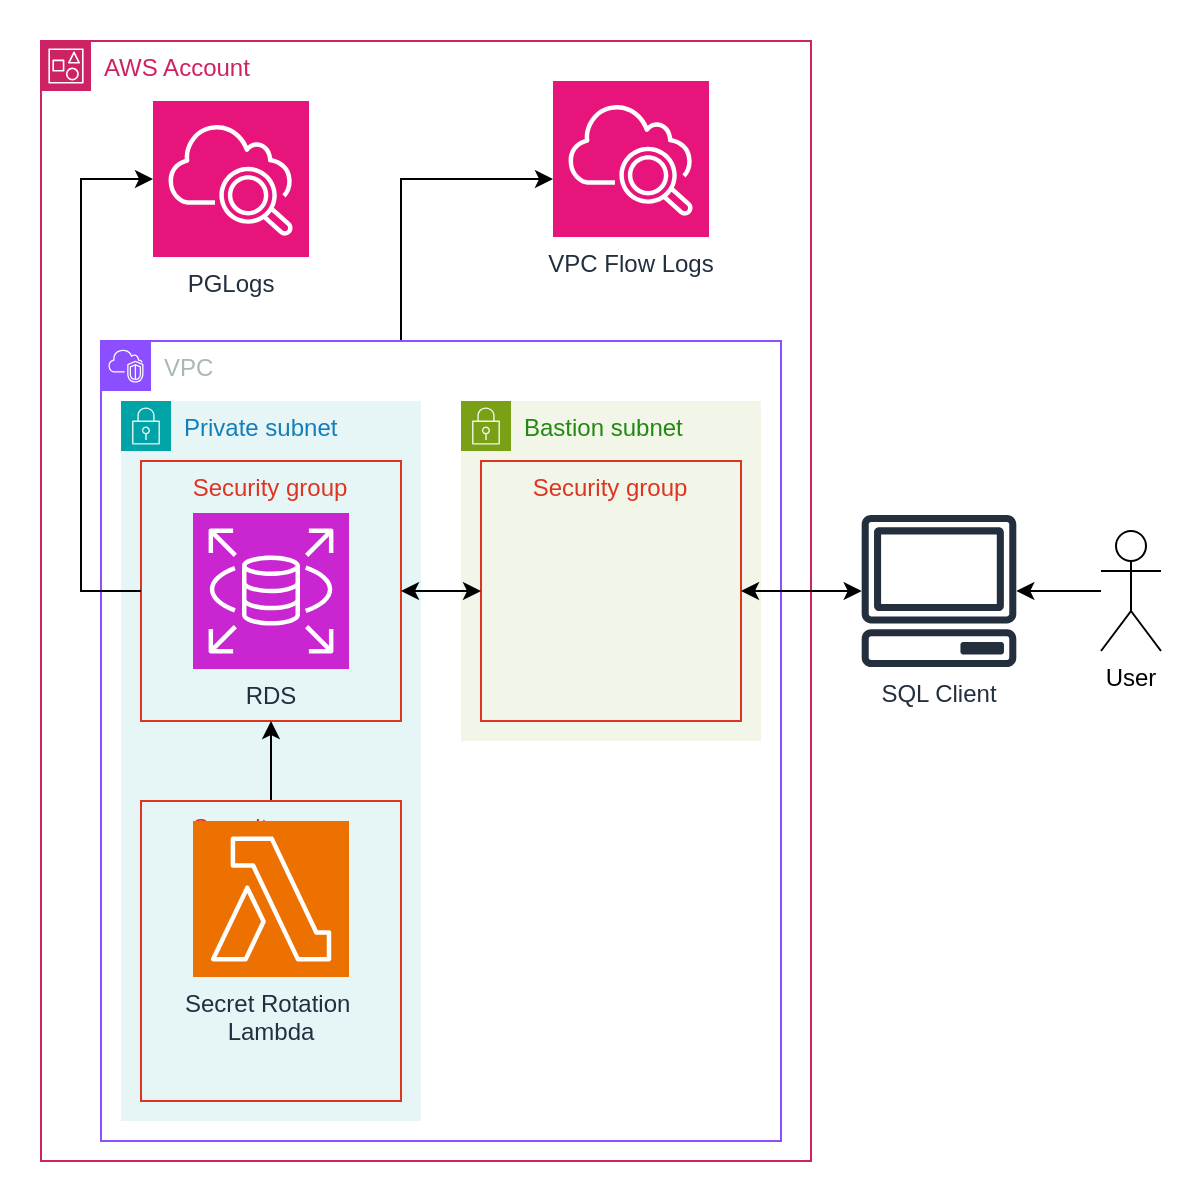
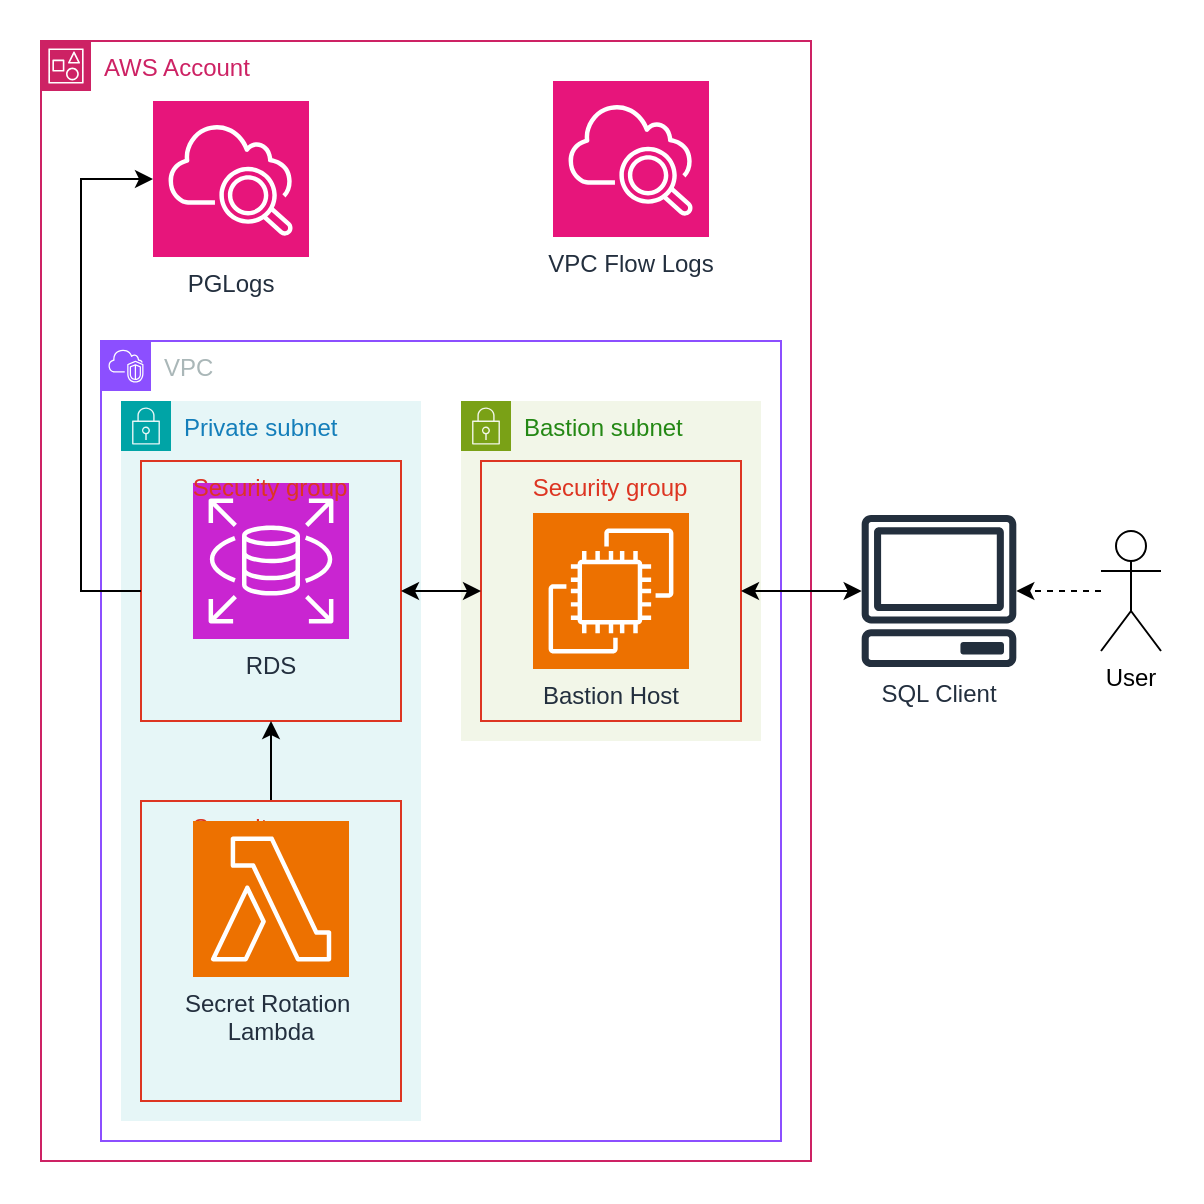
edge "VPC" -> "VPC Flow Logs": removed
node "RDS": moved (271, 591) -> (271, 561)
node "Bastion Host": added
edge "User" -> "SQL Client": style solid -> dashed
